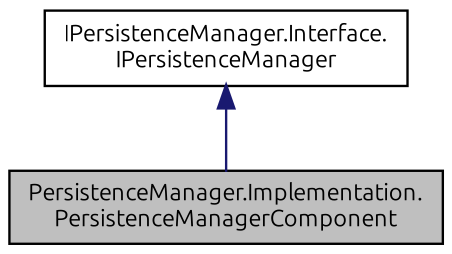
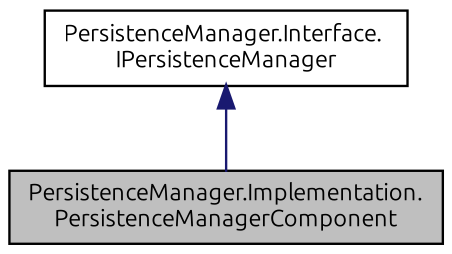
node "IPersistenceManager.Interface. IPersistenceManager": label "IPersistenceManager.Interface. IPersistenceManager" -> "PersistenceManager.Interface. IPersistenceManager"
